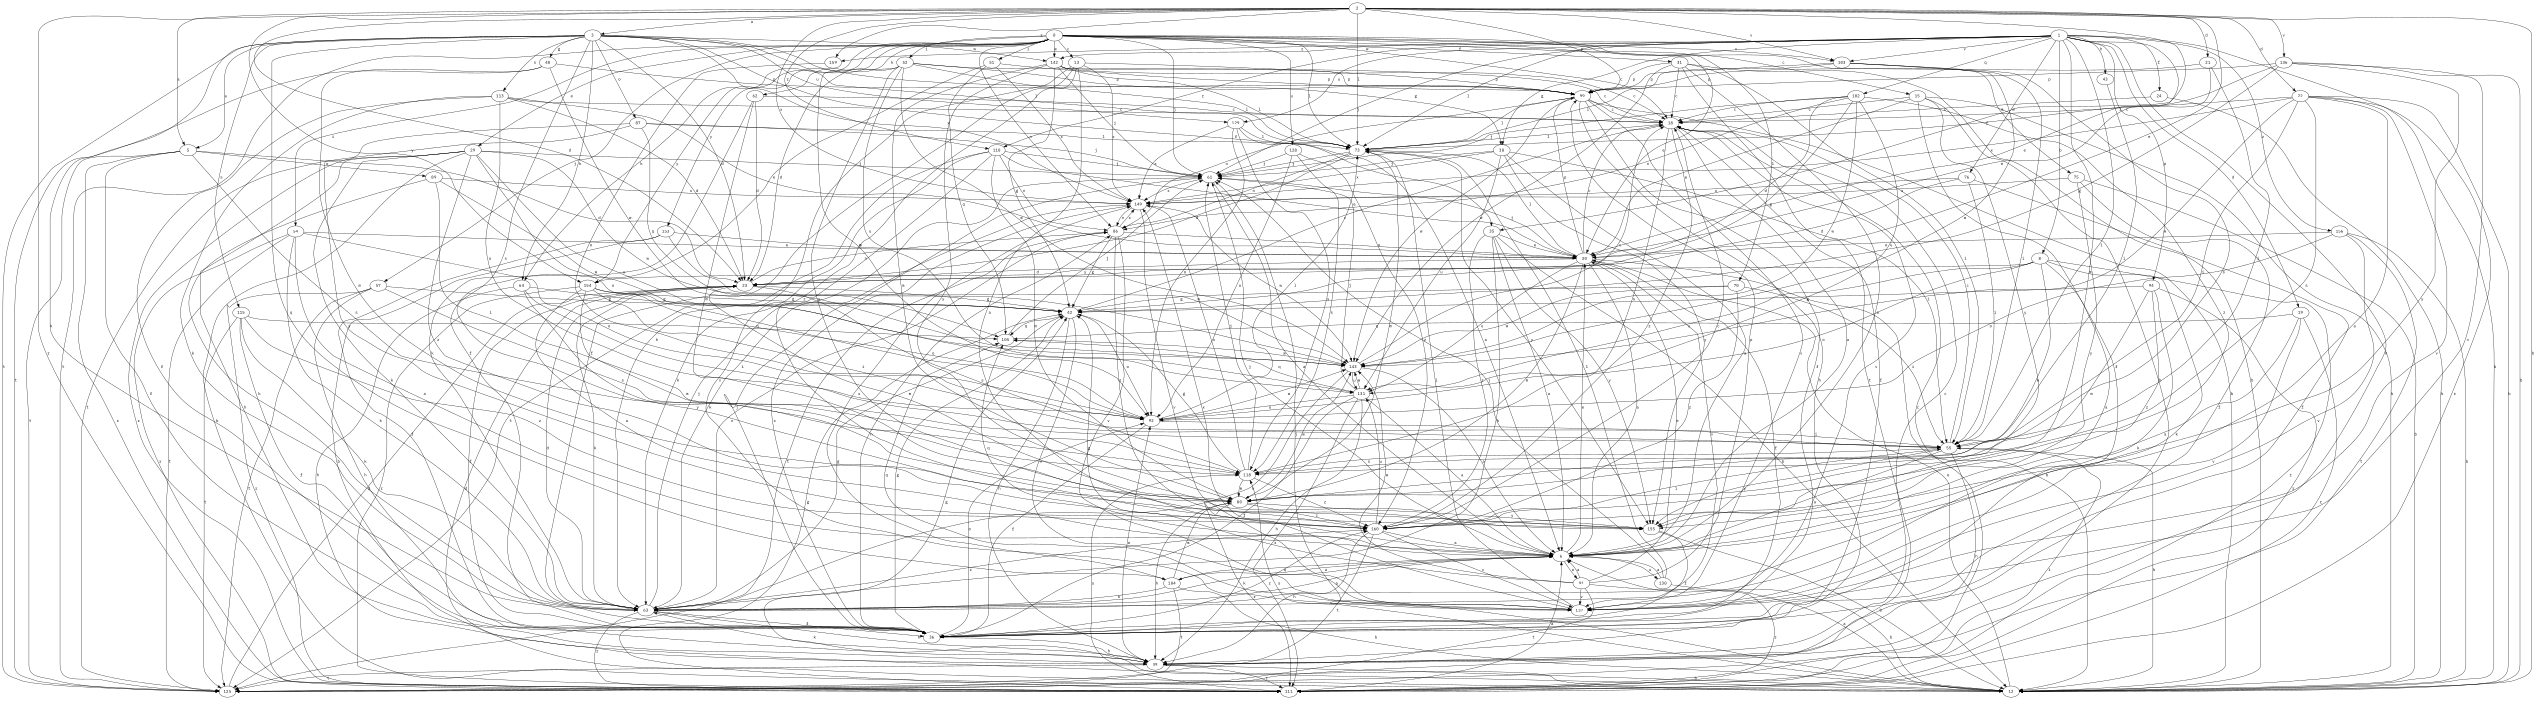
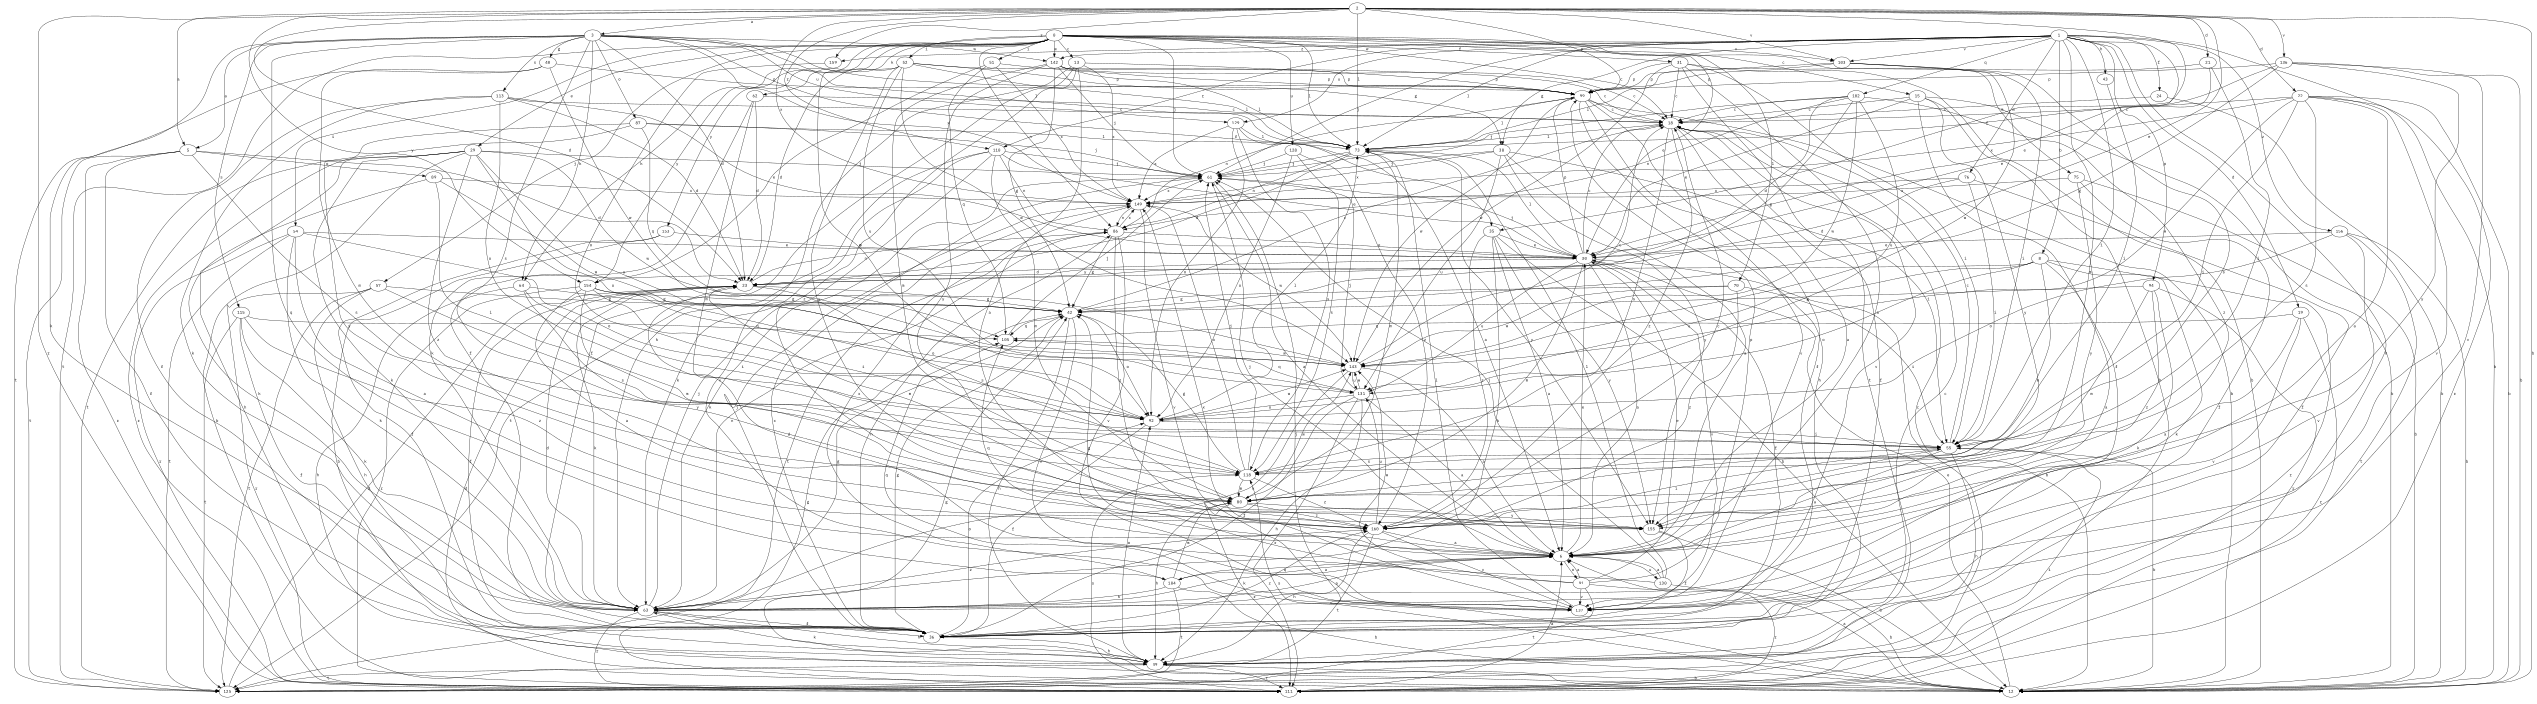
edge "3" -> "125": removed, label "t"
edge "153" -> "143": removed, label "w"
edge "130" -> "23": added, label "d"
